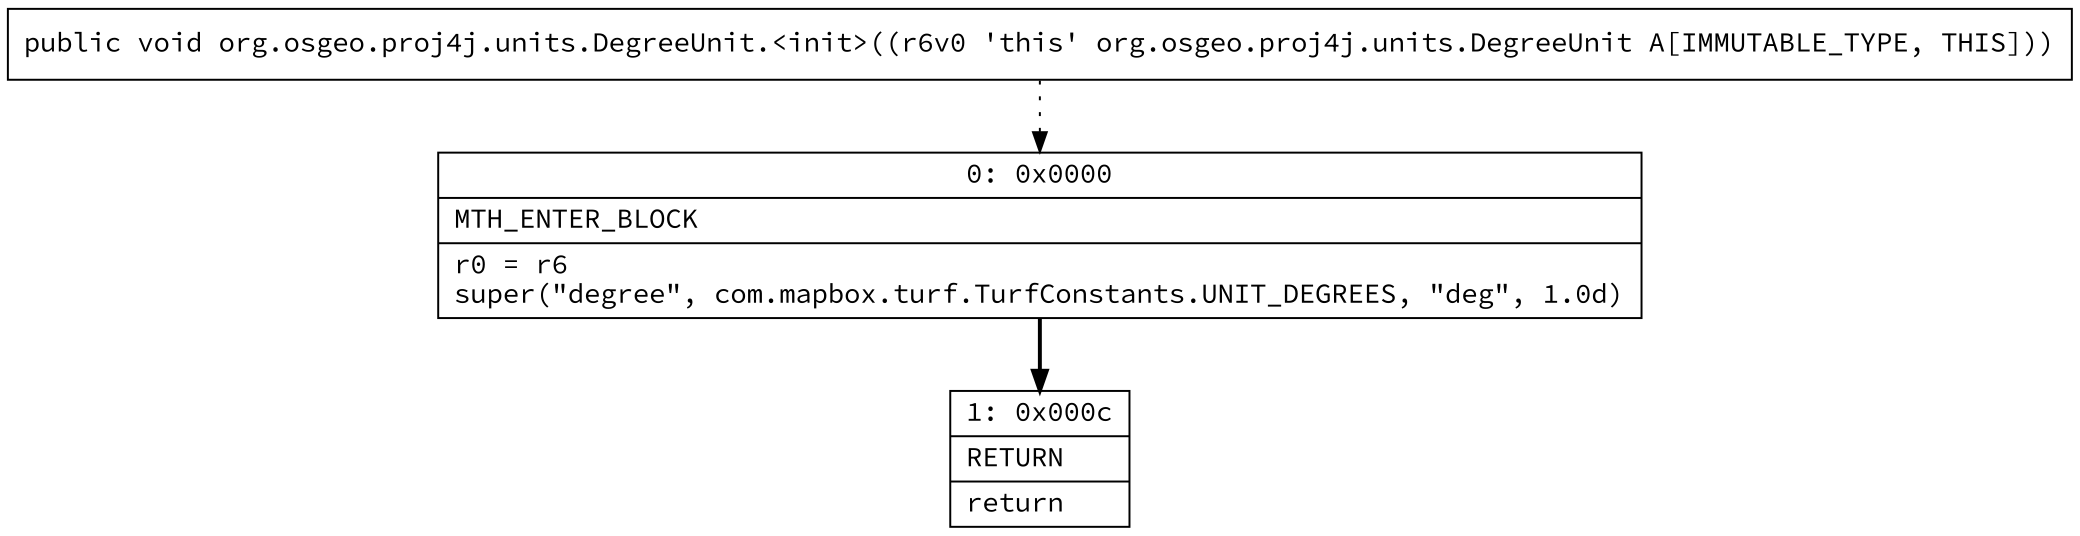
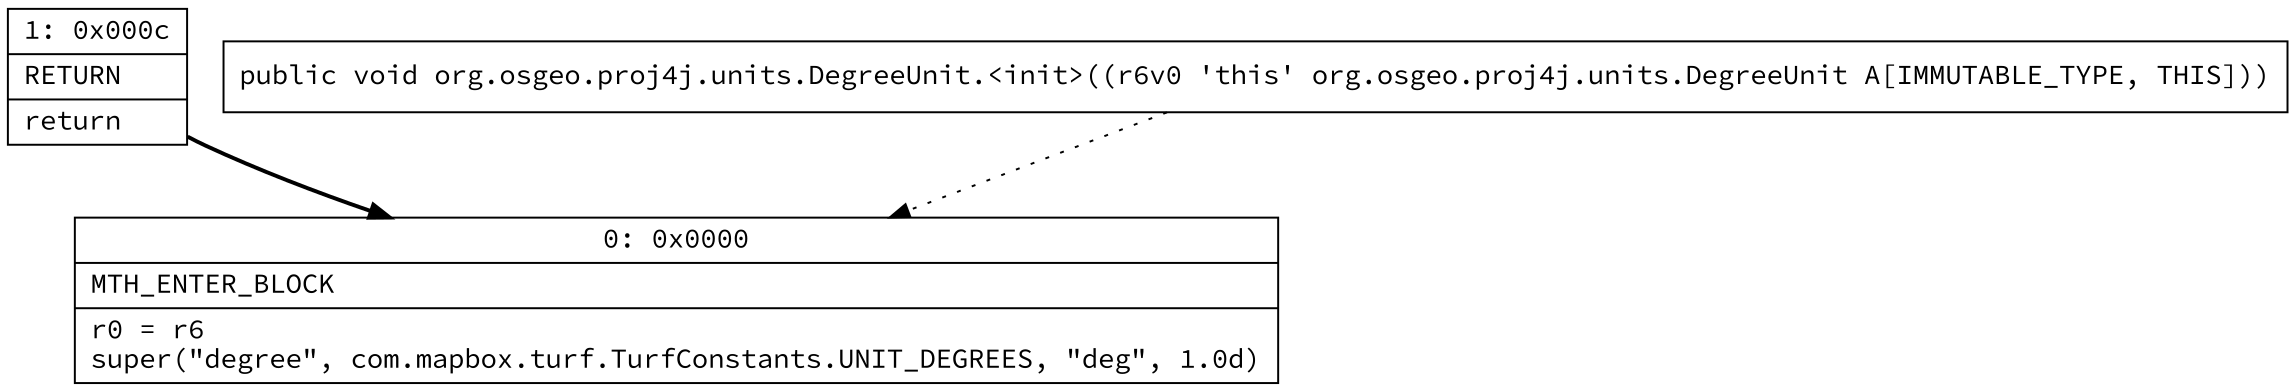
edge "0: 0x0000" -> "1: 0x000c": reversed
